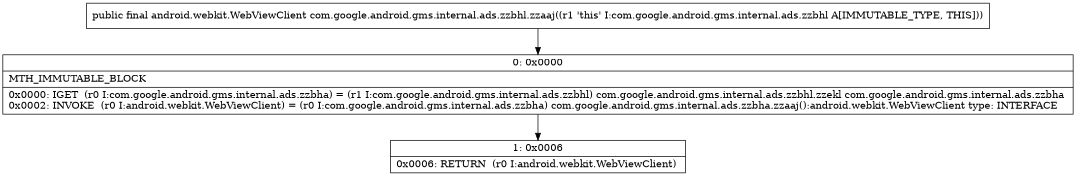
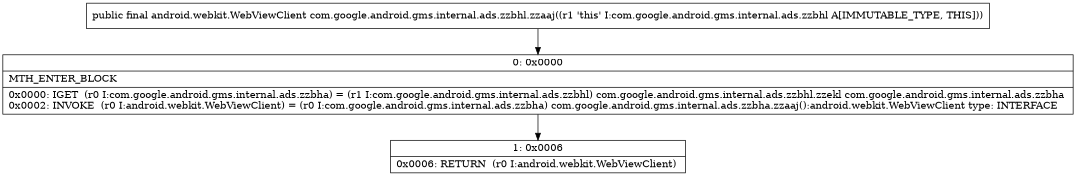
node "0: 0x0000": text "MTH_IMMUTABLE_BLOCK" -> "MTH_ENTER_BLOCK"
